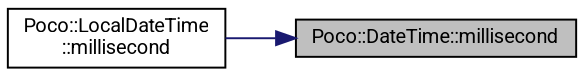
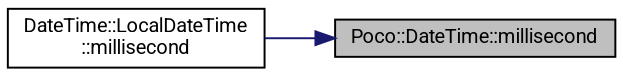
node "Poco::LocalDateTime ::millisecond": label "Poco::LocalDateTime ::millisecond" -> "DateTime::LocalDateTime ::millisecond"
